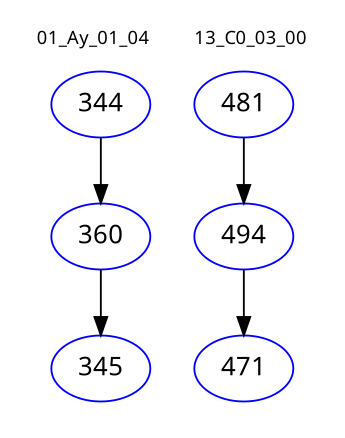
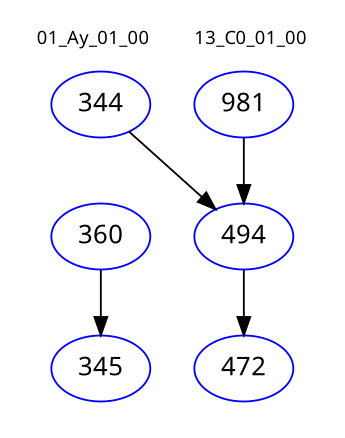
cluster "01_Ay_01_04": label "01_Ay_01_04" -> "01_Ay_01_00"
cluster "13_C0_03_00": label "13_C0_03_00" -> "13_C0_01_00"
node "481": label "481" -> "981"
edge "344" -> "360": now "344" -> "494"
node "471": label "471" -> "472"
